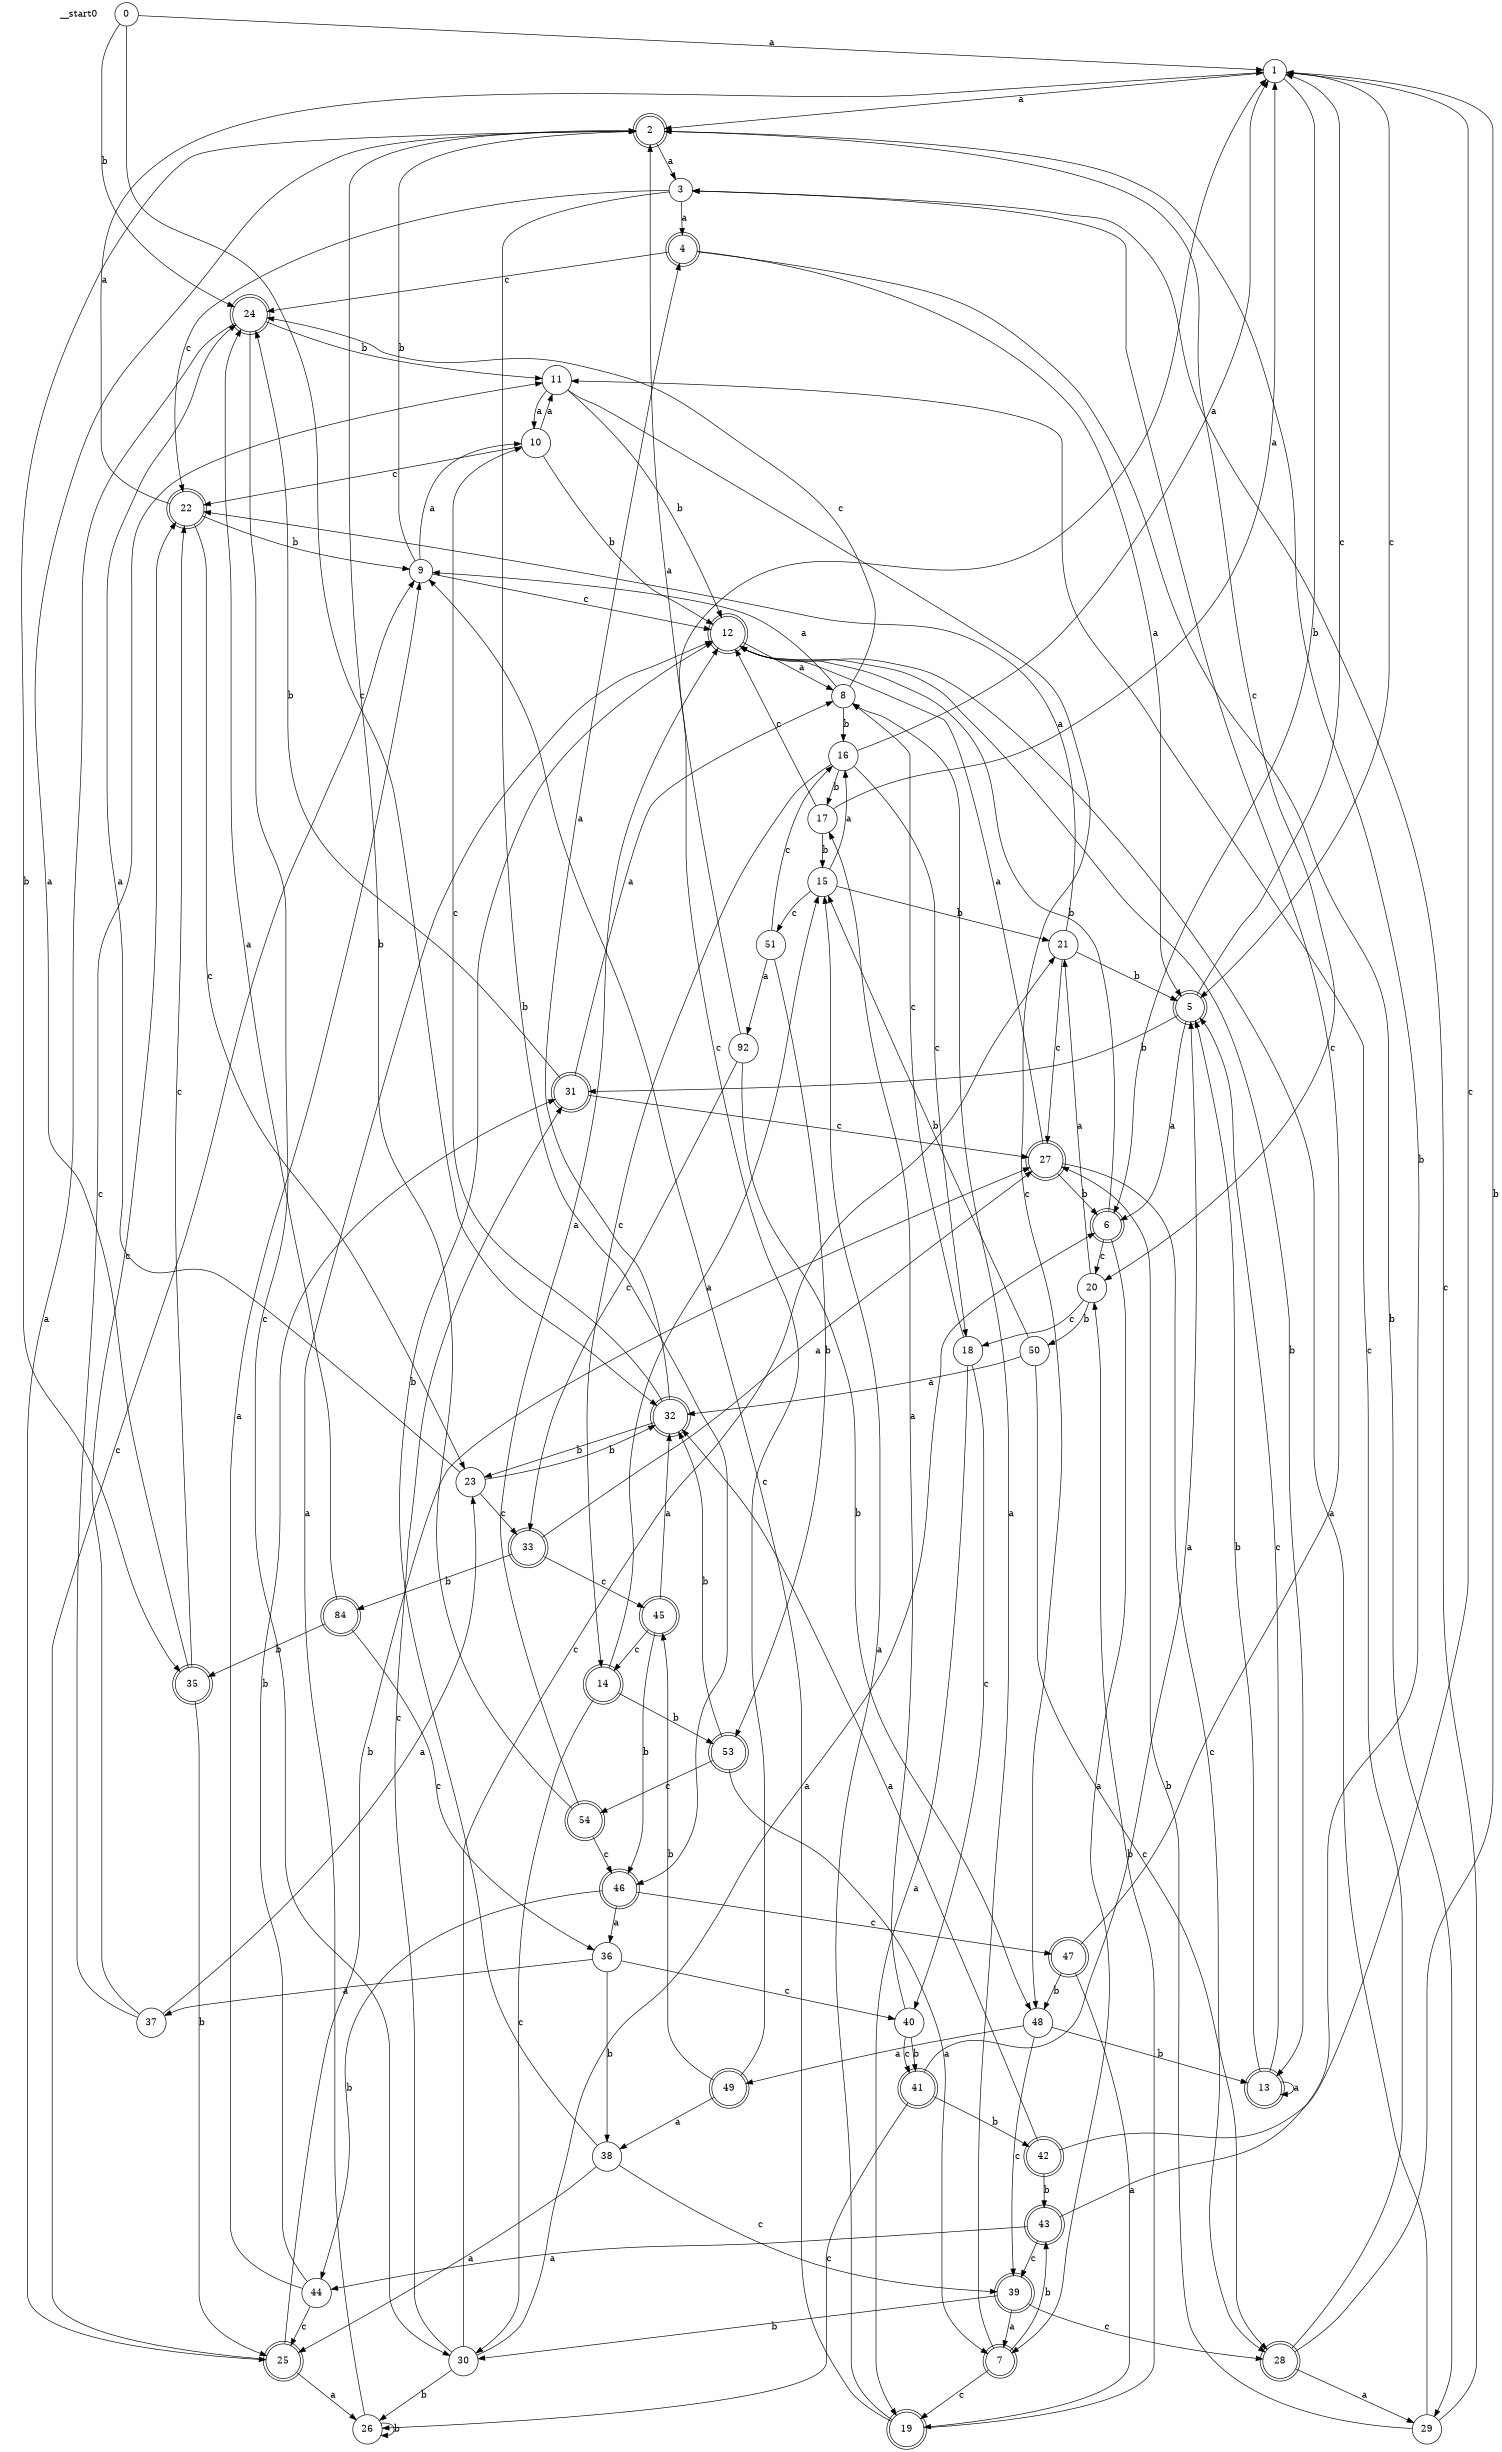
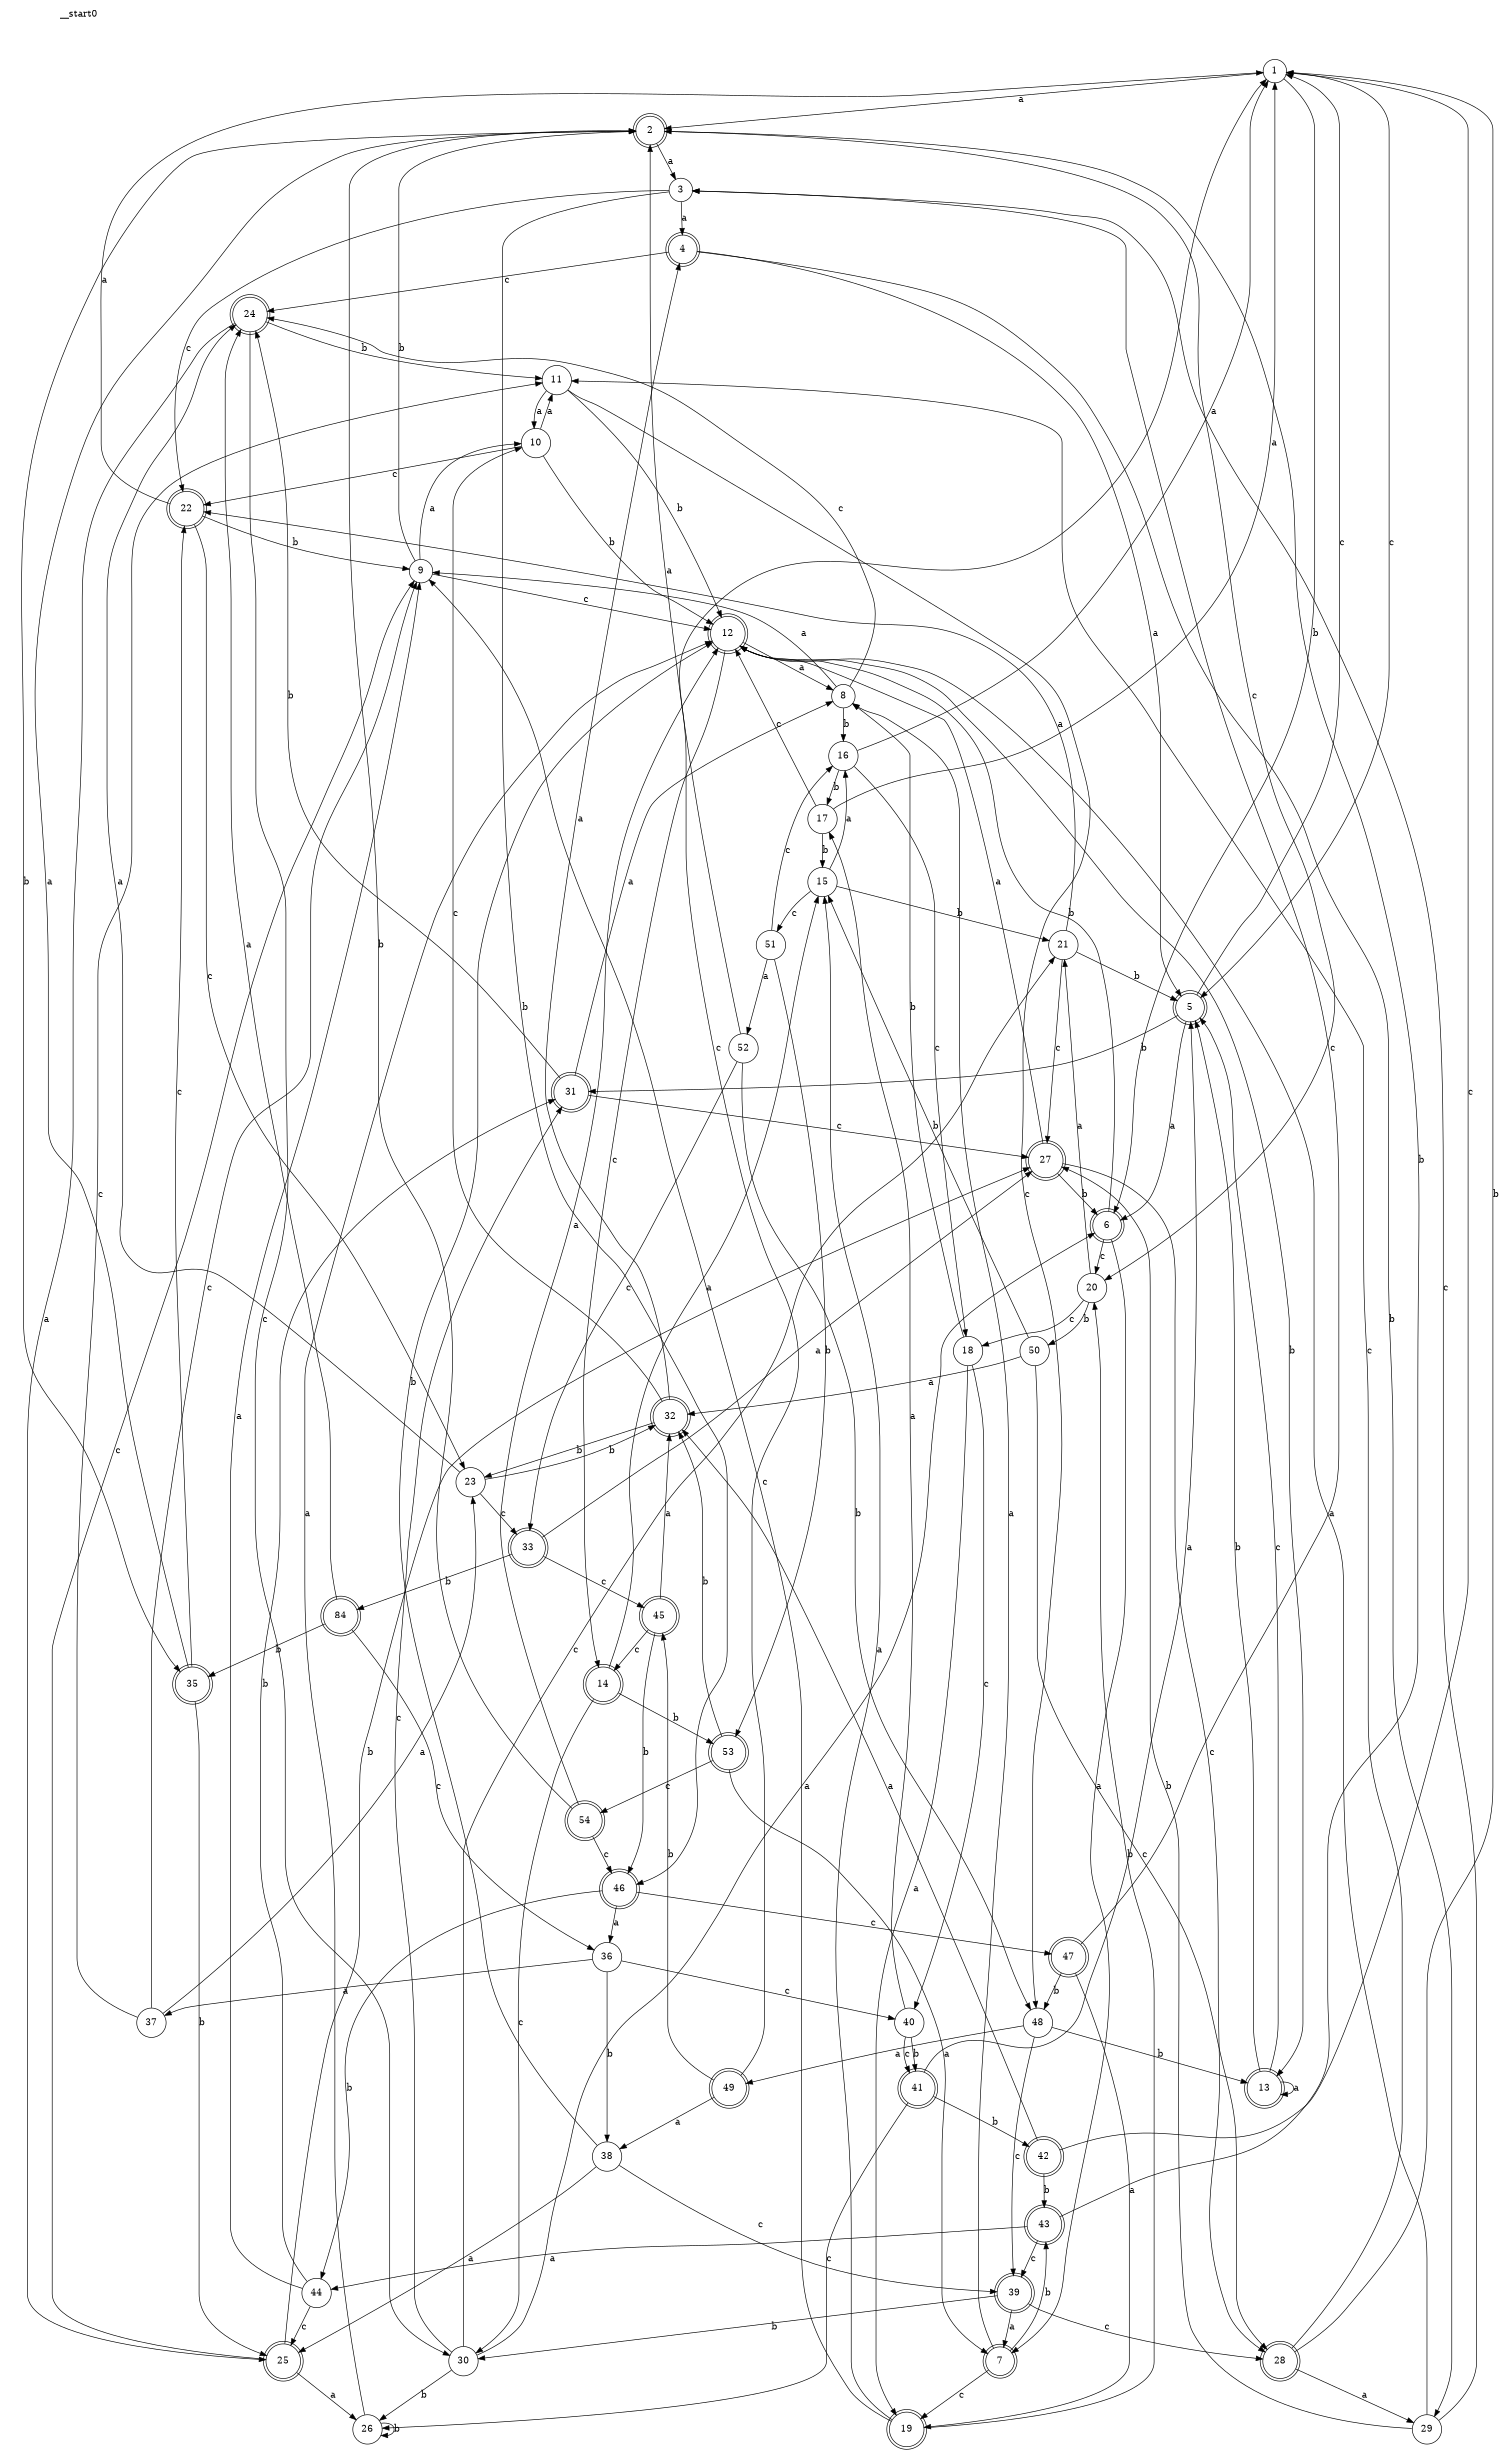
node "0": removed
edge "18" -> "8": label "c" -> "b"
node "92": label "92" -> "52"
edge "16" -> "14": now "12" -> "14"
edge "37" -> "22": now "37" -> "9"
